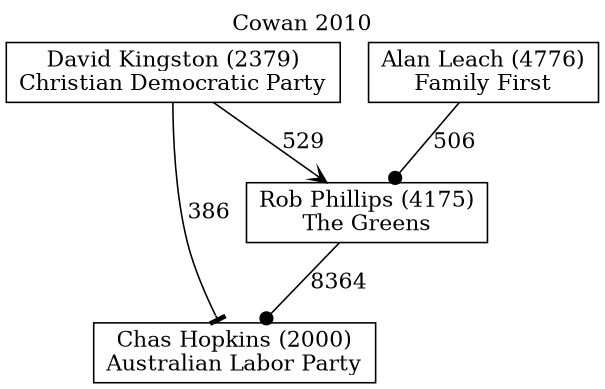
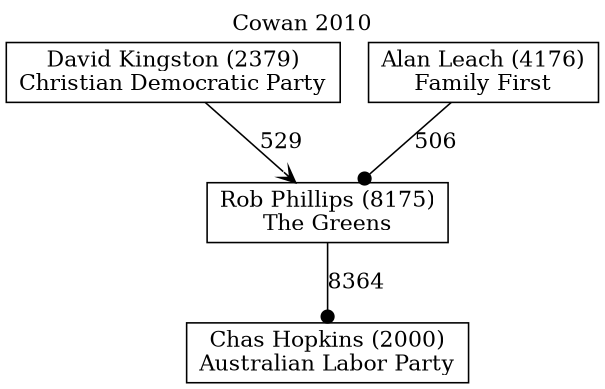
node "Alan Leach (4776) Family First": label "Alan Leach (4776) Family First" -> "Alan Leach (4176) Family First"
edge "David Kingston (2379) Christian Democratic Party" -> "Chas Hopkins (2000) Australian Labor Party": removed, label "386"
node "Rob Phillips (4175) The Greens": label "Rob Phillips (4175) The Greens" -> "Rob Phillips (8175) The Greens"
